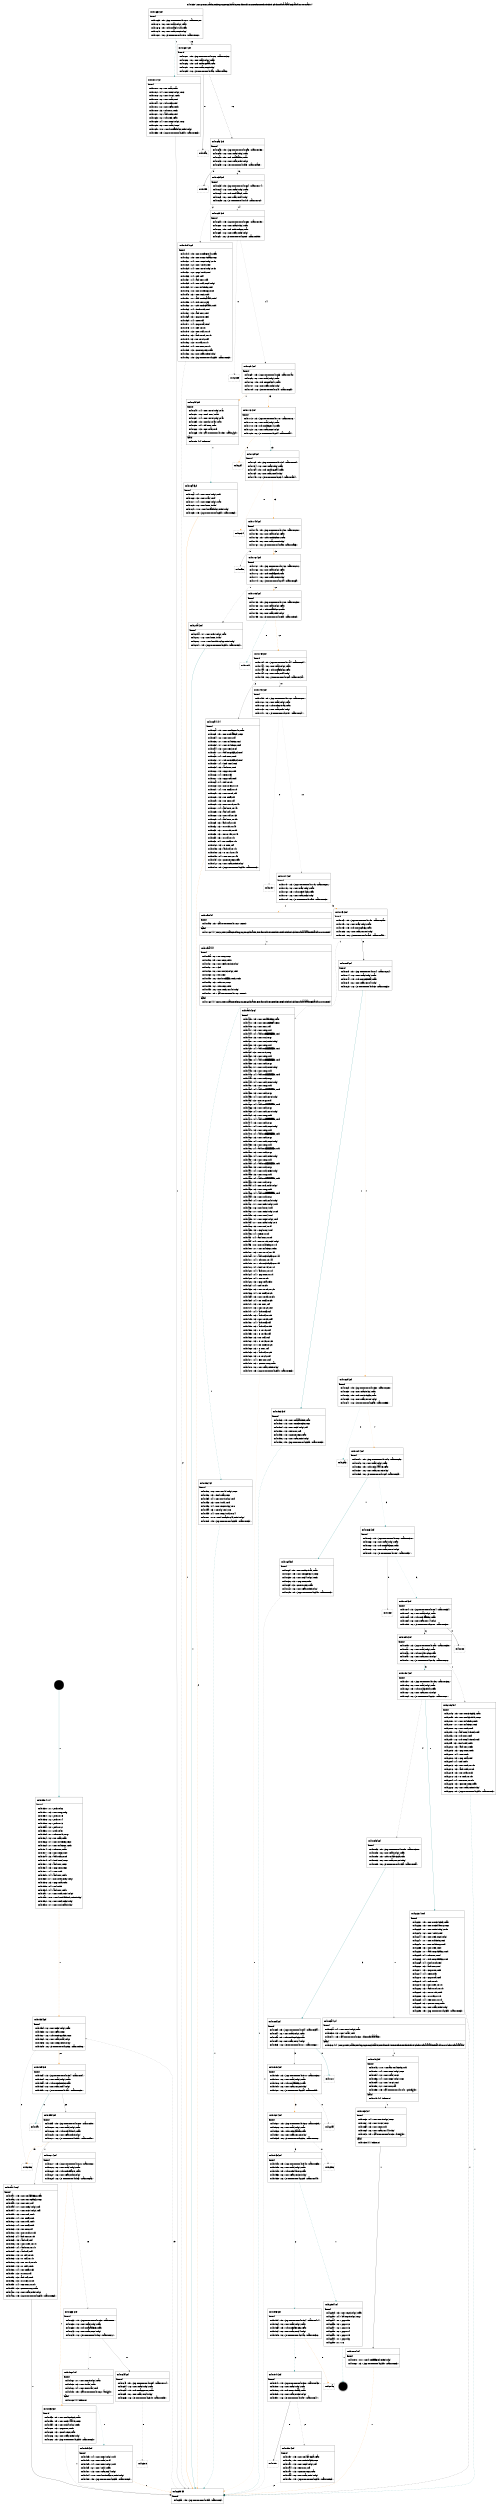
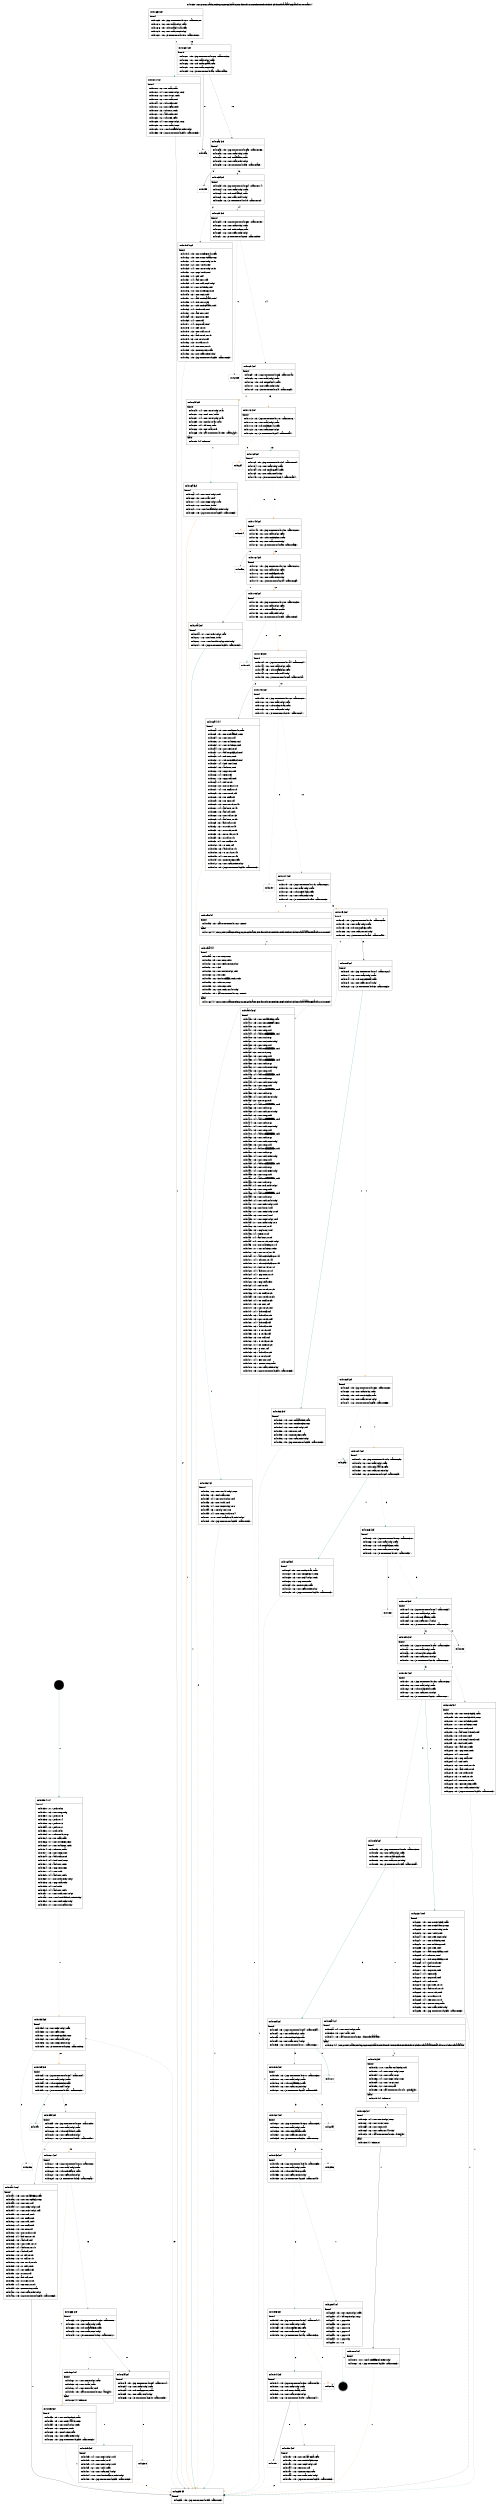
edge "0x40172f [28]" -> "0x40174b [28]": label " 13" -> " 9"
edge "0x4015fb [28]" -> "0x402056": now "0x4015fb [28]" -> "0x401617 [28]"
